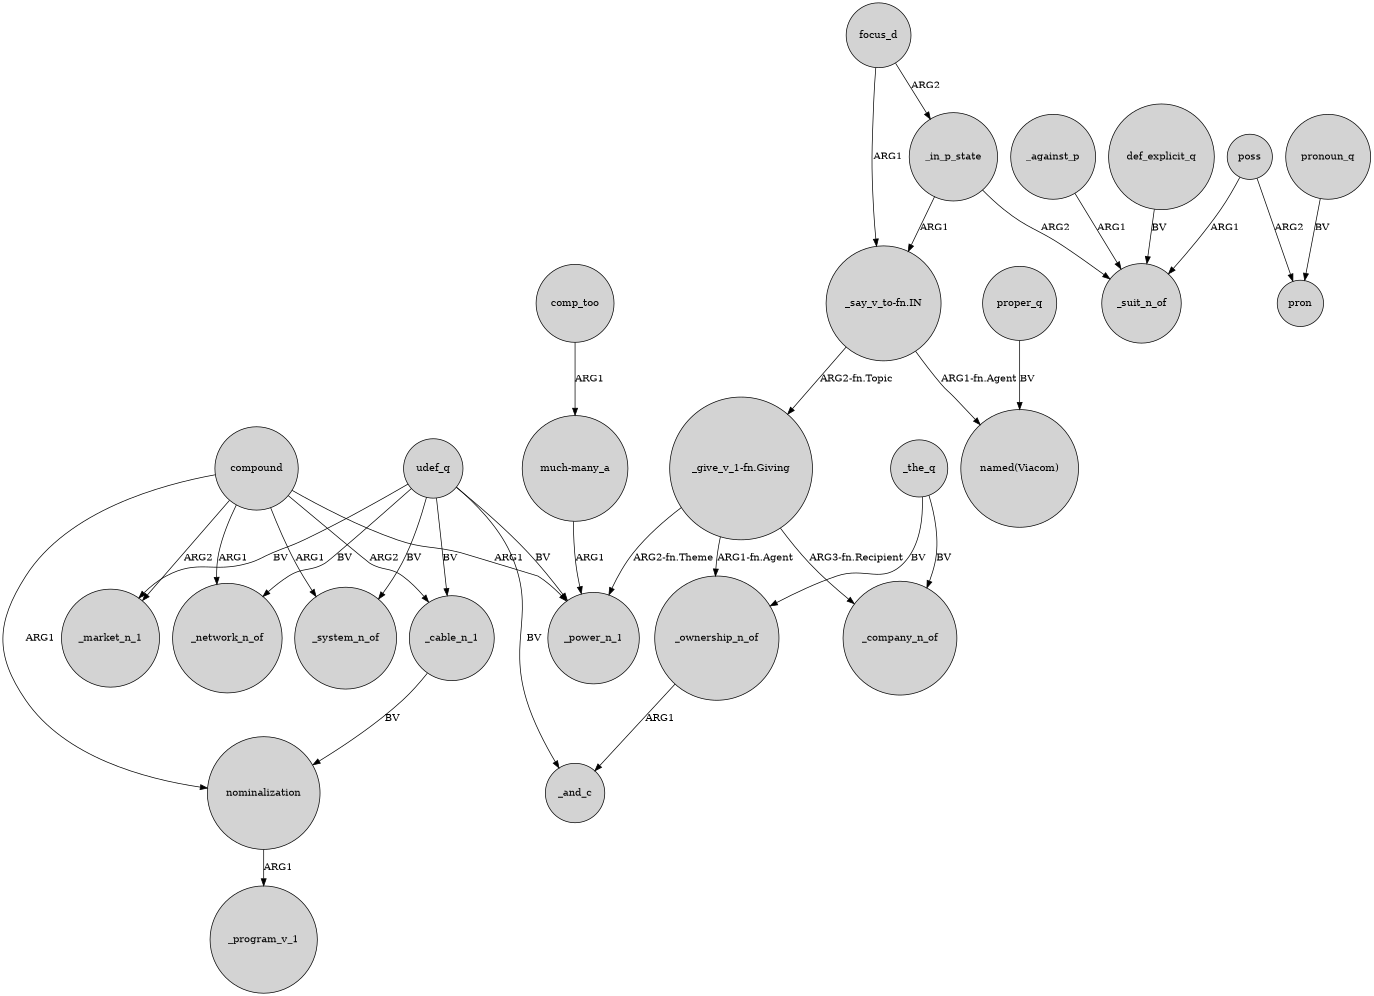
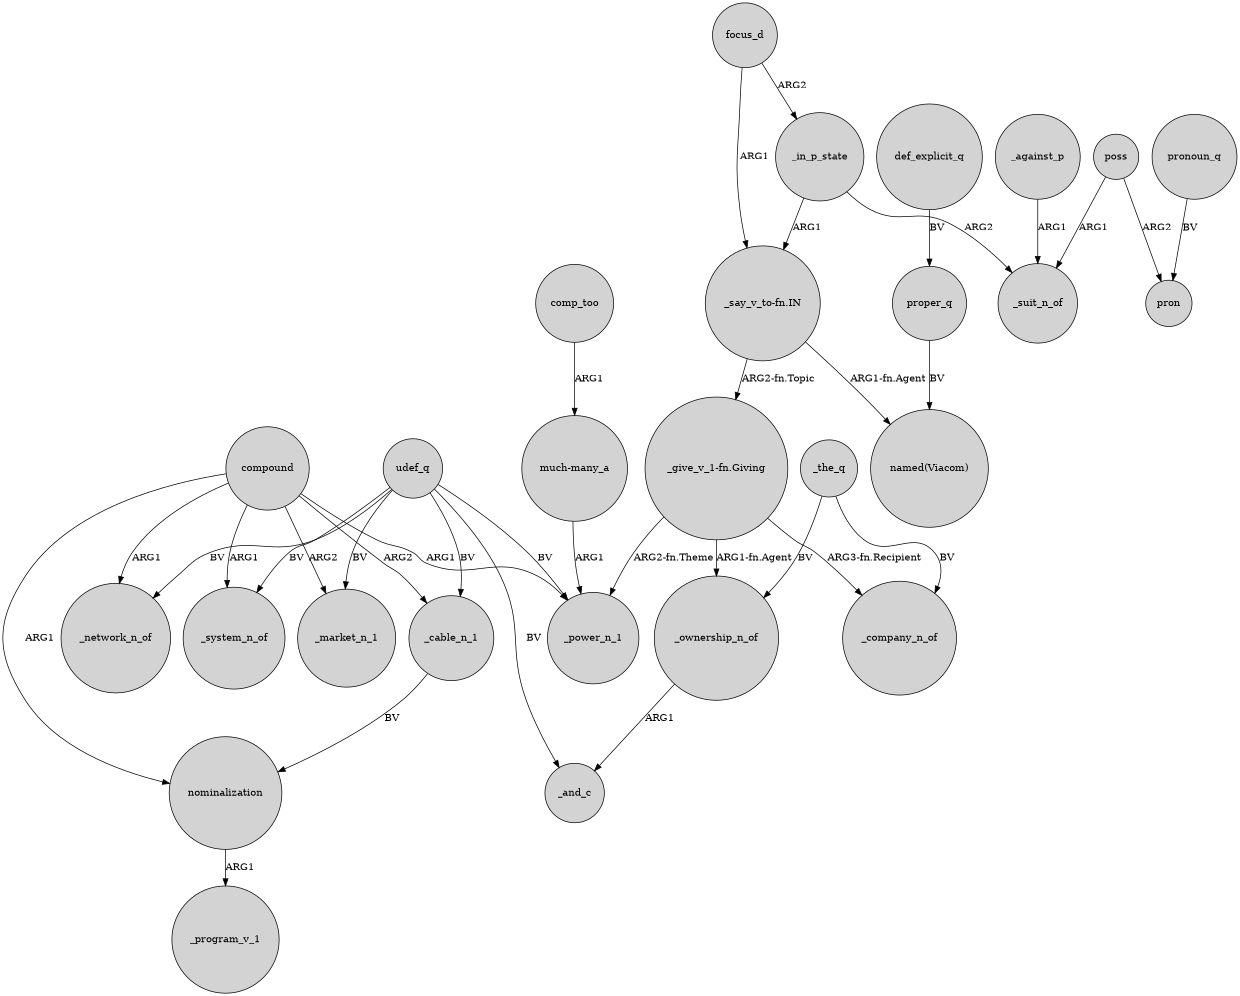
edge "def_explicit_q" -> "_suit_n_of": now "def_explicit_q" -> "proper_q"
